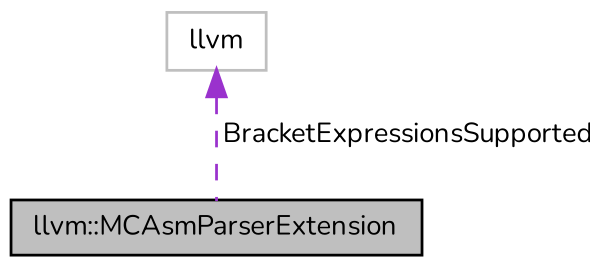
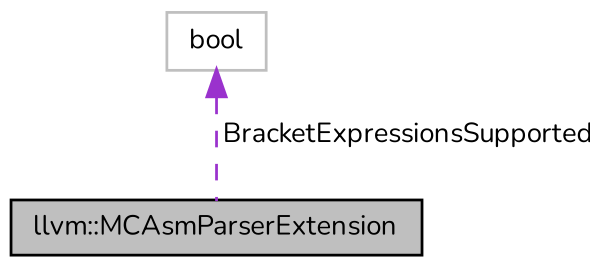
node "llvm": label "llvm" -> "bool"
